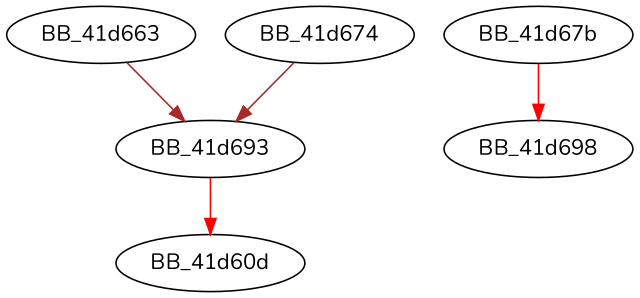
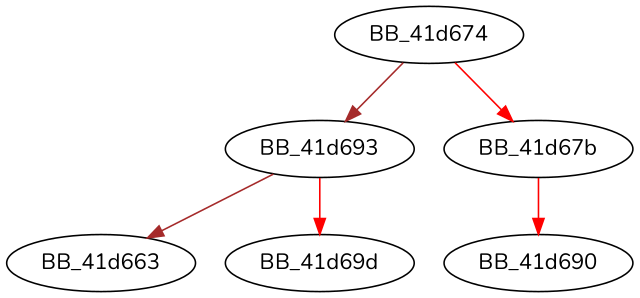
edge "BB_41d663" -> "BB_41d693": reversed
edge "BB_41d674" -> "BB_41d67b": added
node "BB_41d698": label "BB_41d698" -> "BB_41d690"
node "BB_41d60d": label "BB_41d60d" -> "BB_41d69d"
